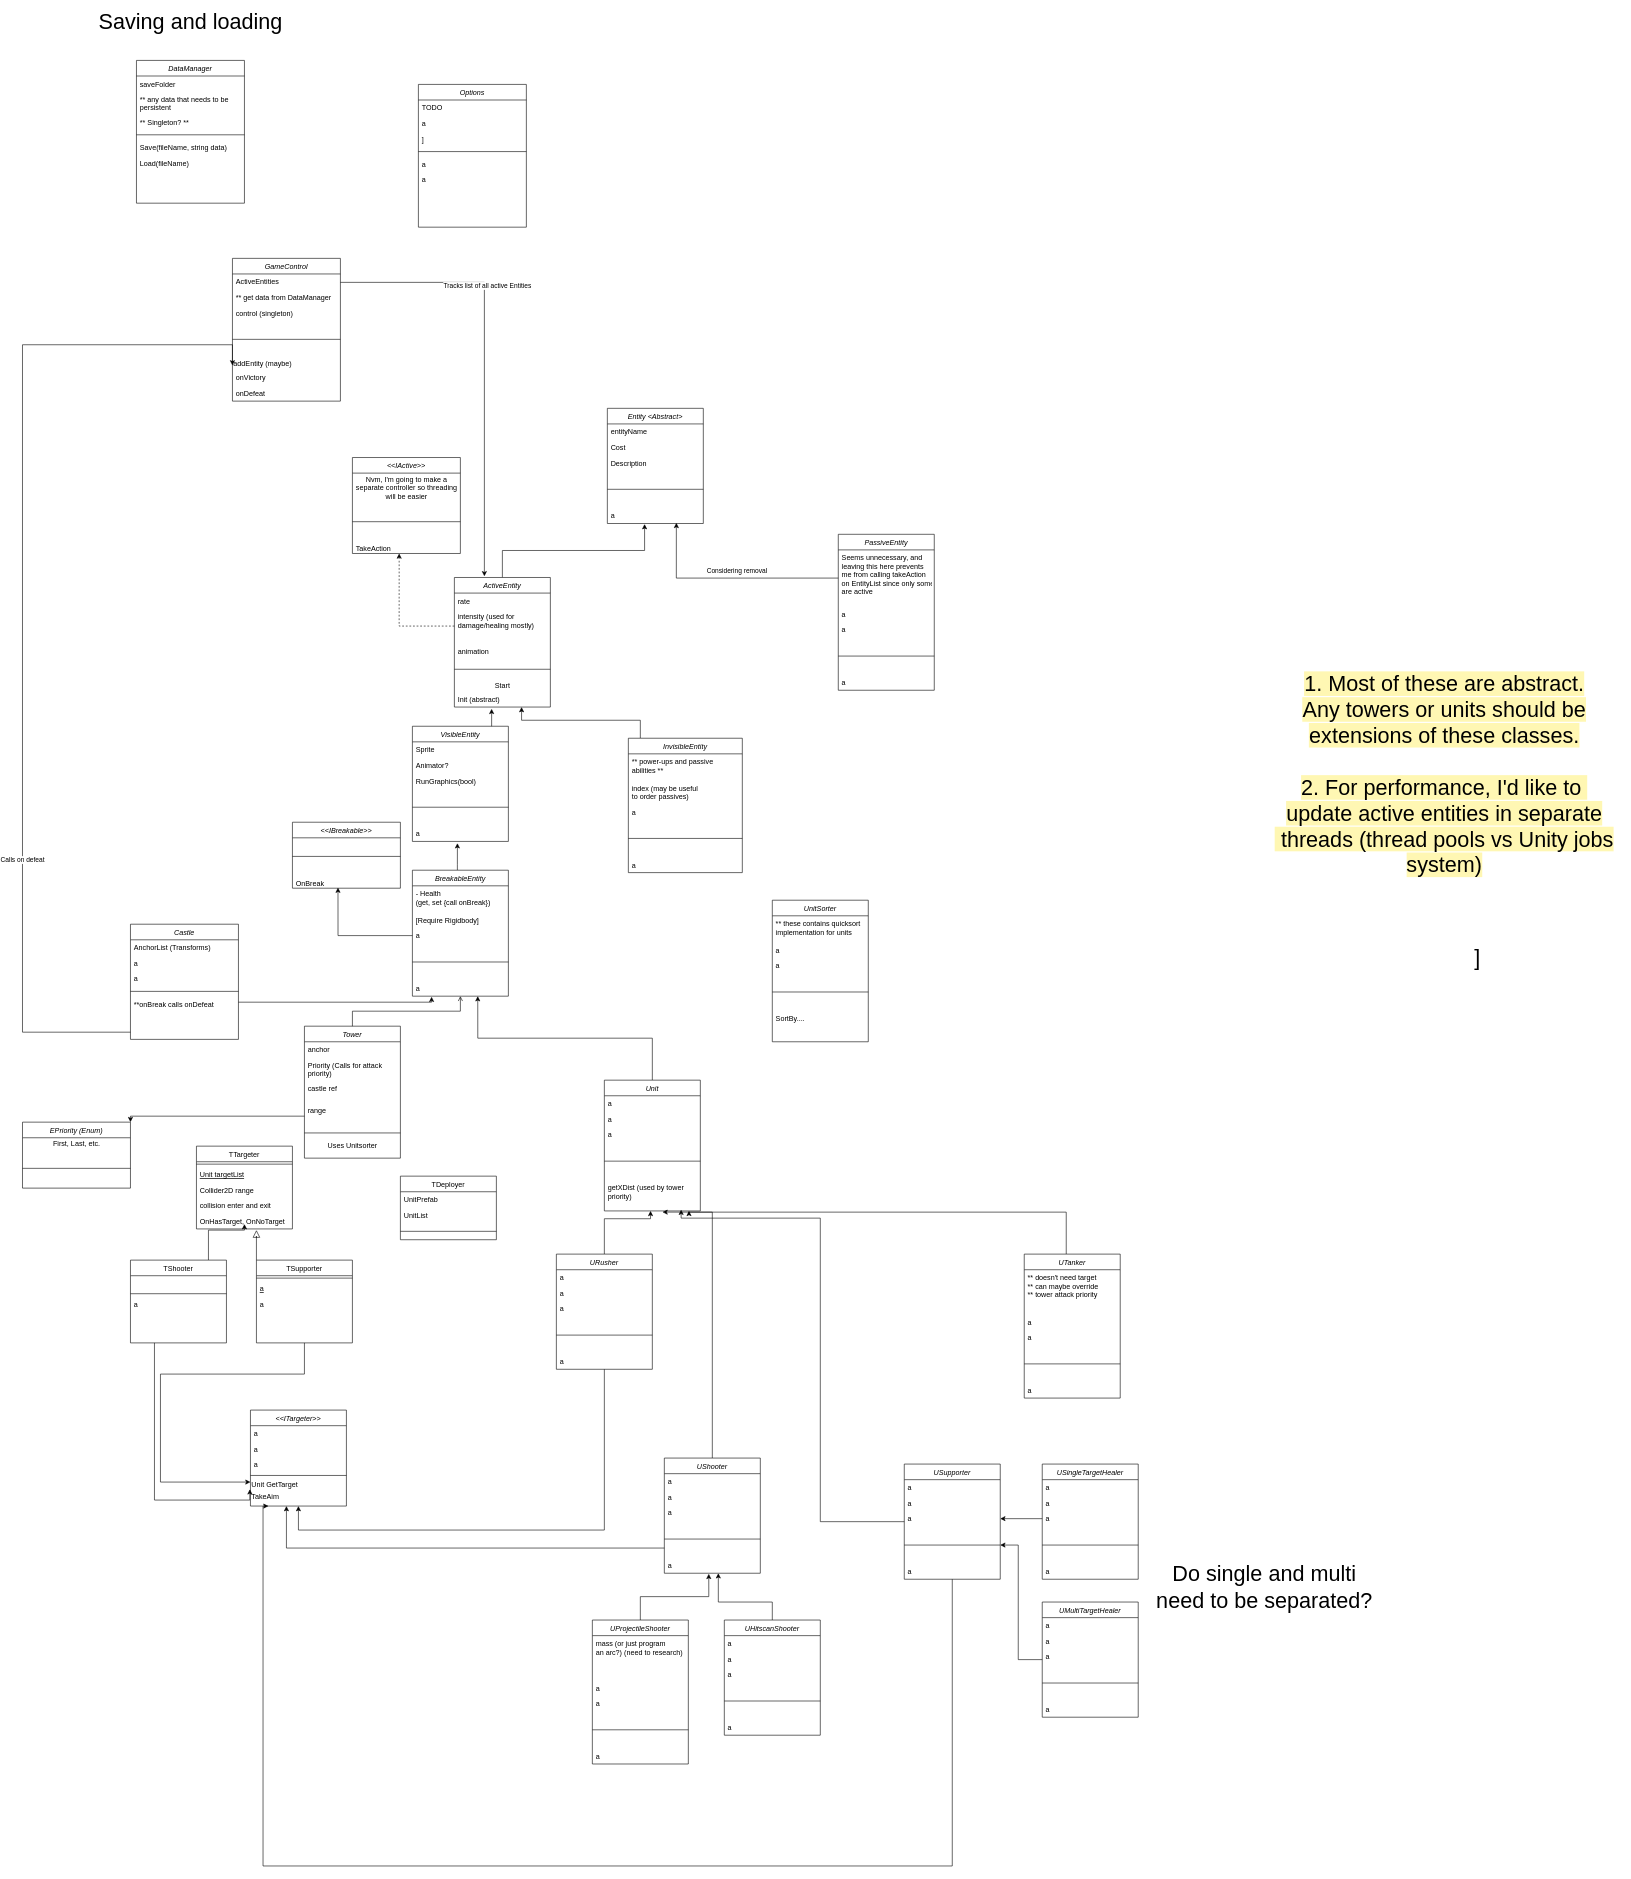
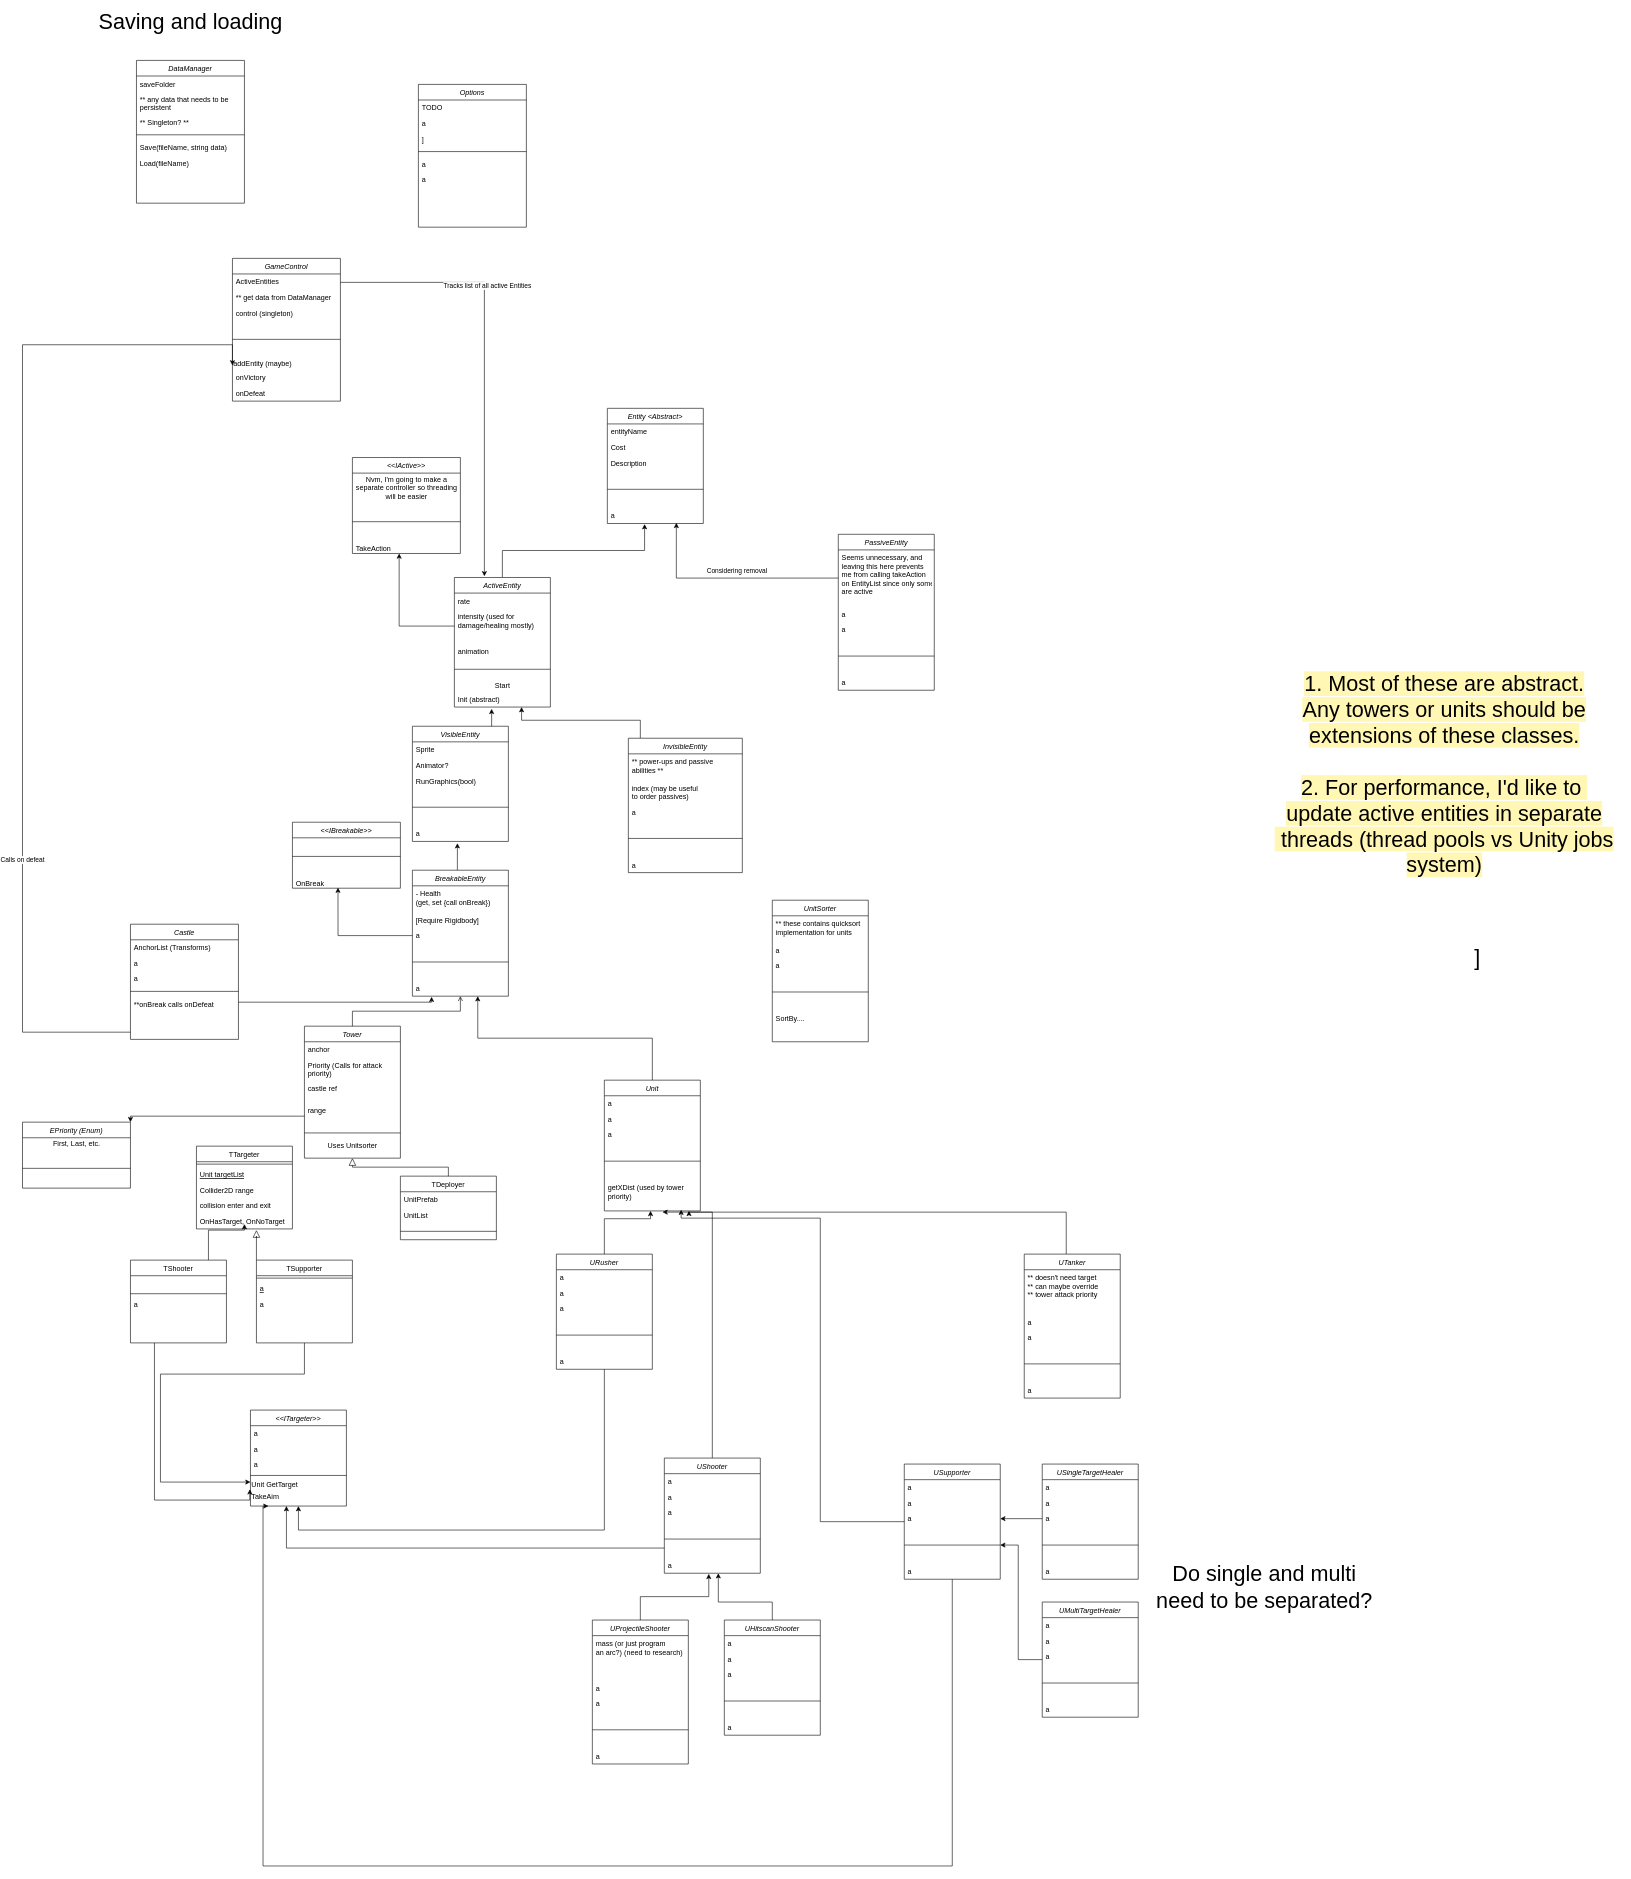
edge "intensity (used for damage/healing mostly)" -> "TakeAction": style dashed -> solid
edge "TDeployer" -> "Tower": added
